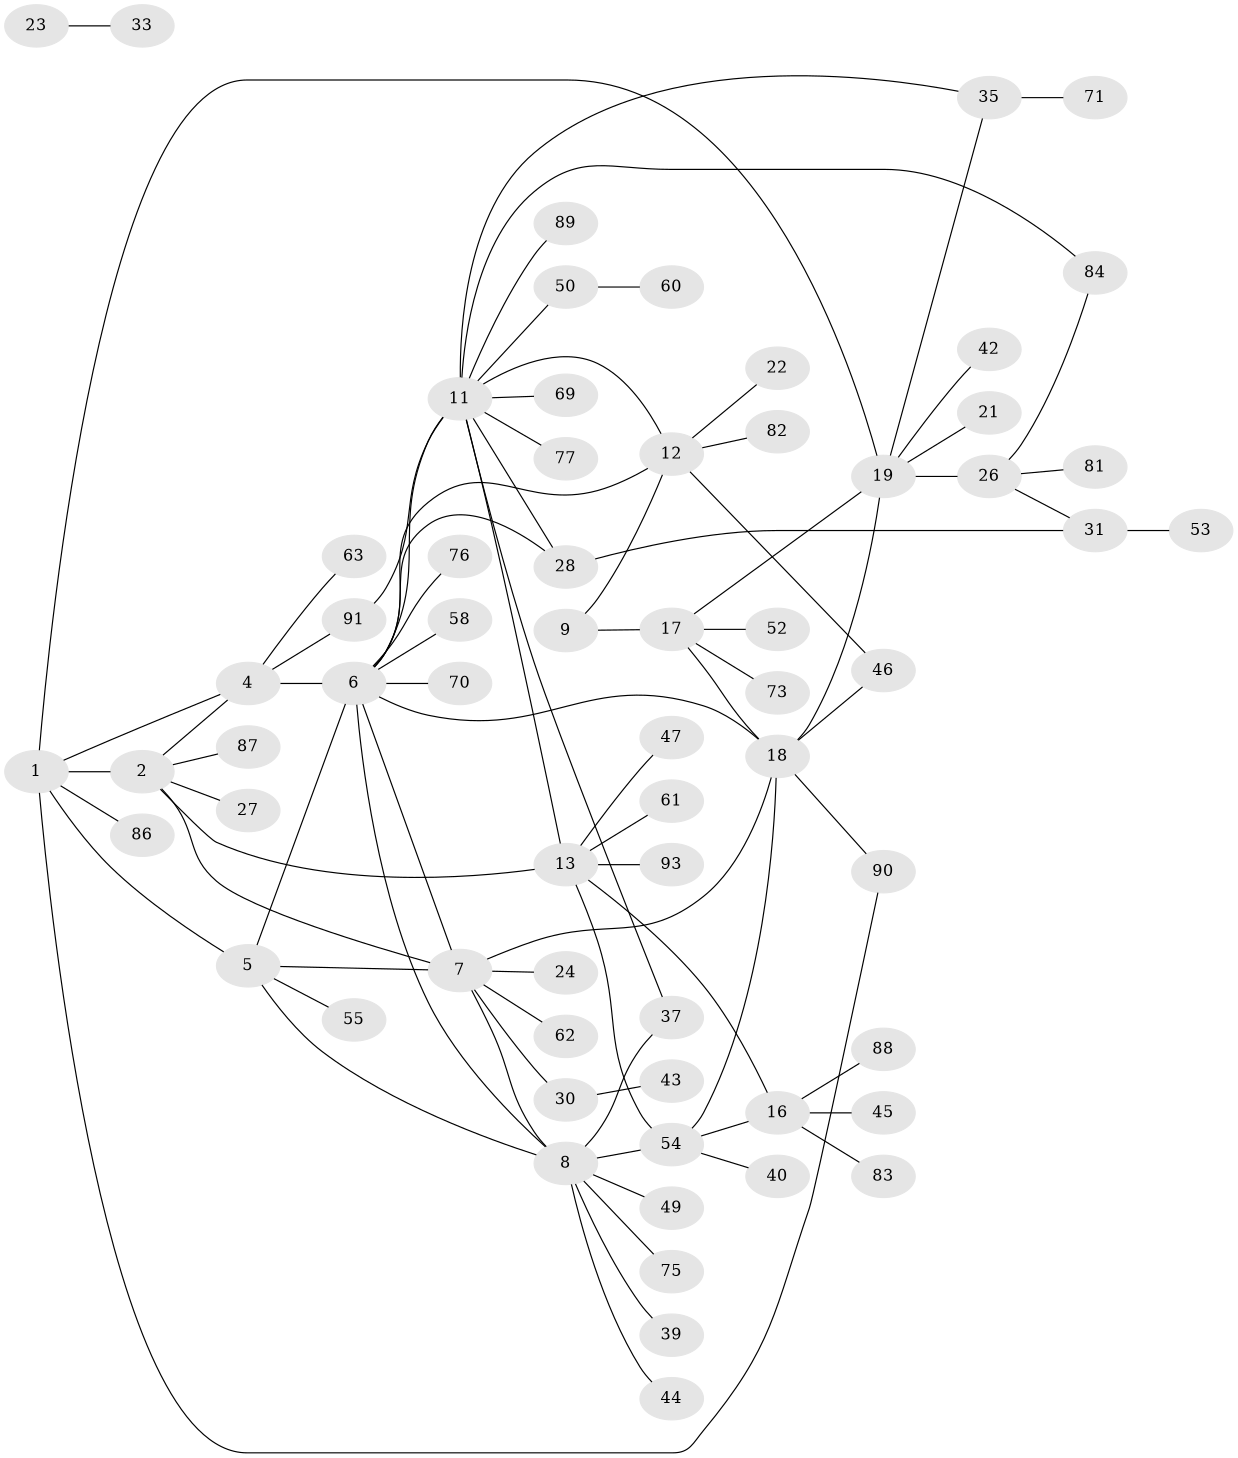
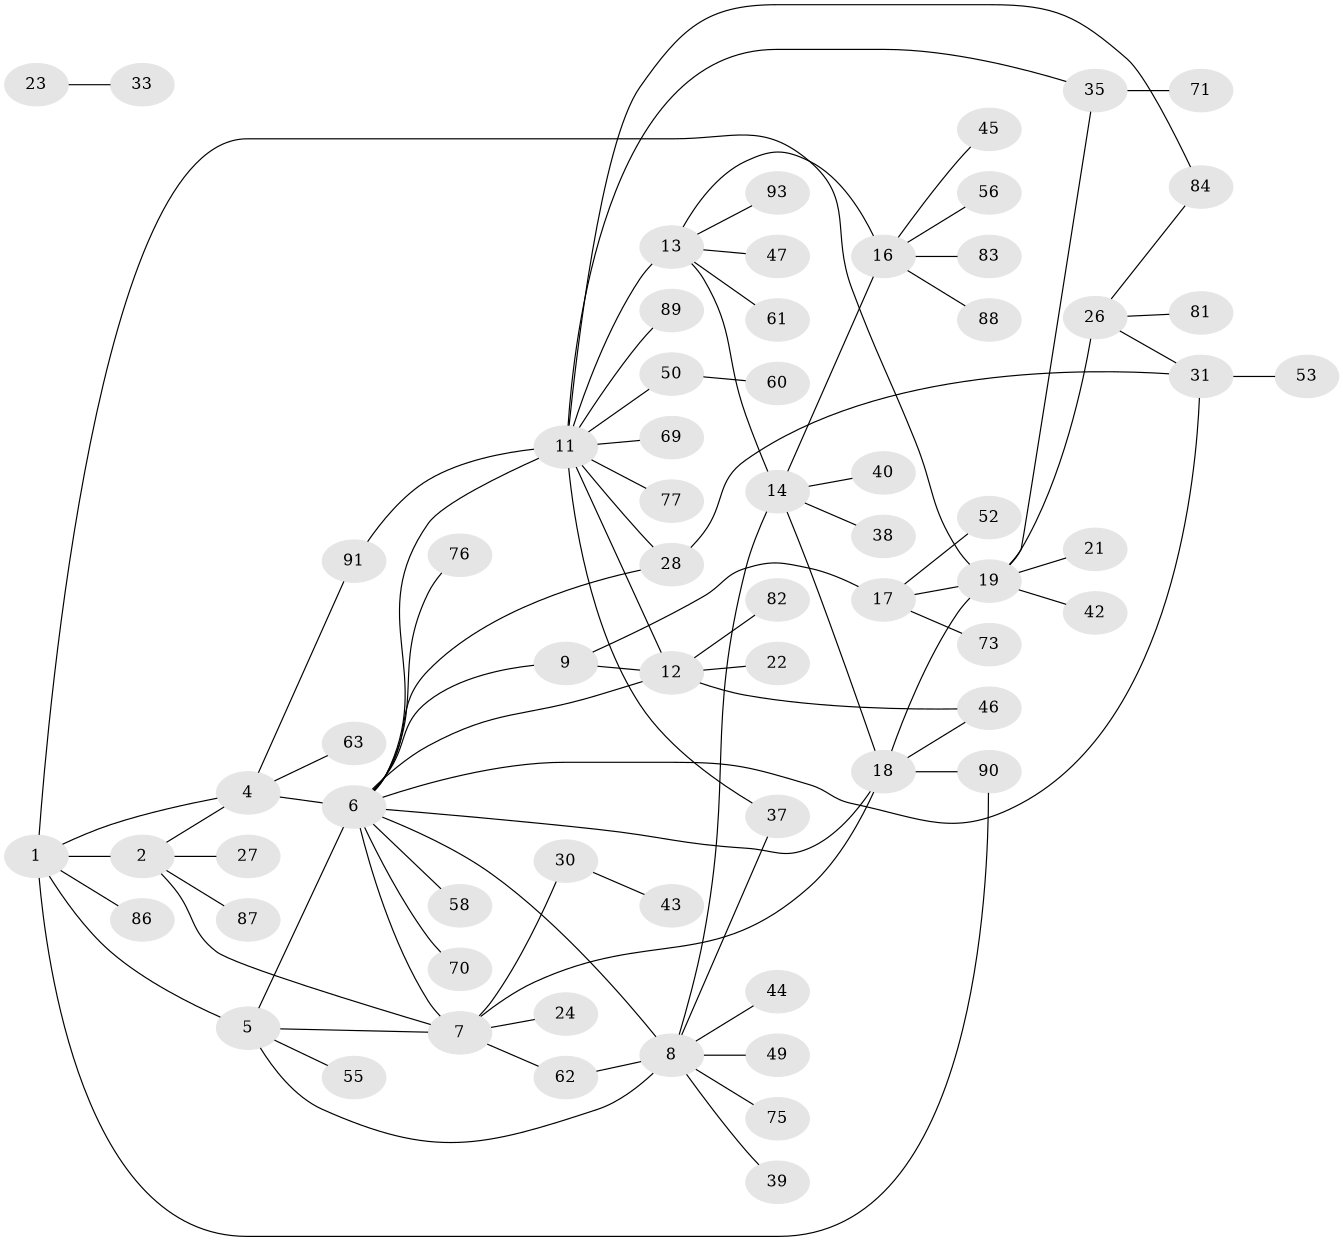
node "56": added
node "38": added
edge "17" -- "18": removed
edge "9" -- "6": added
edge "31" -- "6": added
edge "2" -- "13": removed
edge "7" -- "8": now "62" -- "8"
node "54": label "54" -> "14"
